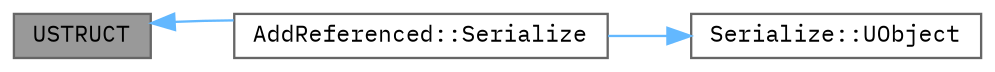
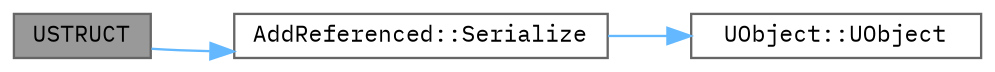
edge "AddReferenced::Serialize" -> "USTRUCT": reversed
node "Serialize::UObject": label "Serialize::UObject" -> "UObject::UObject"
